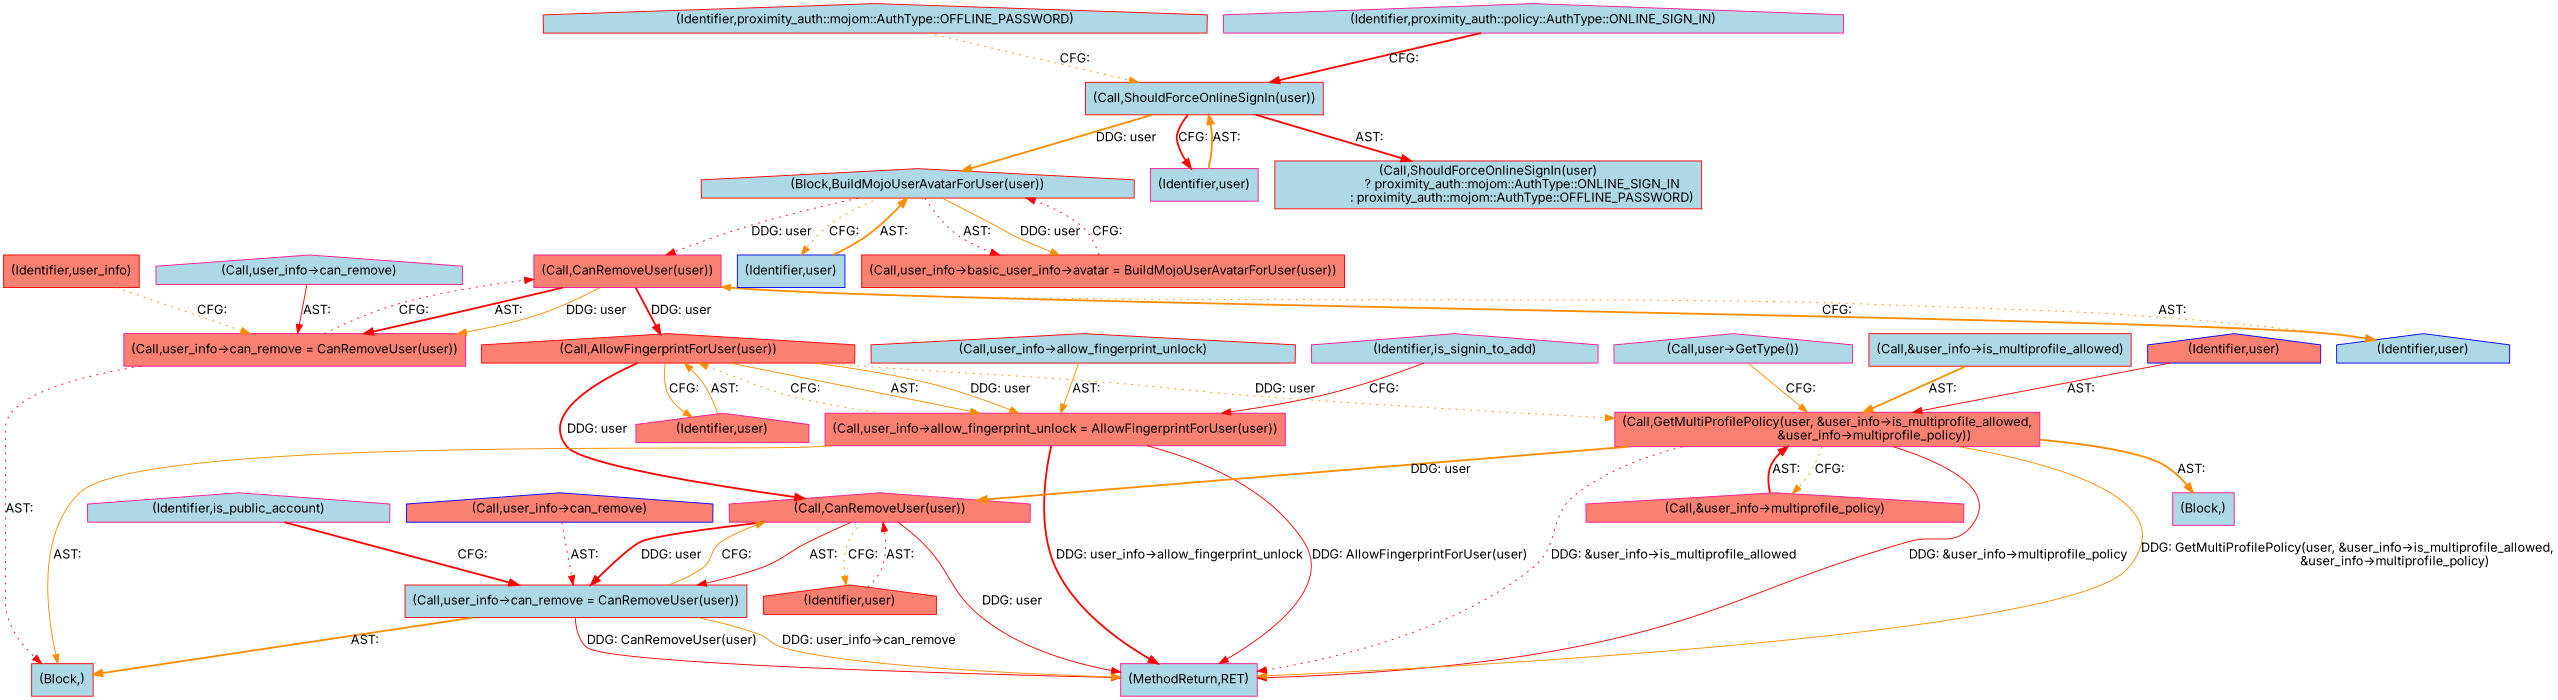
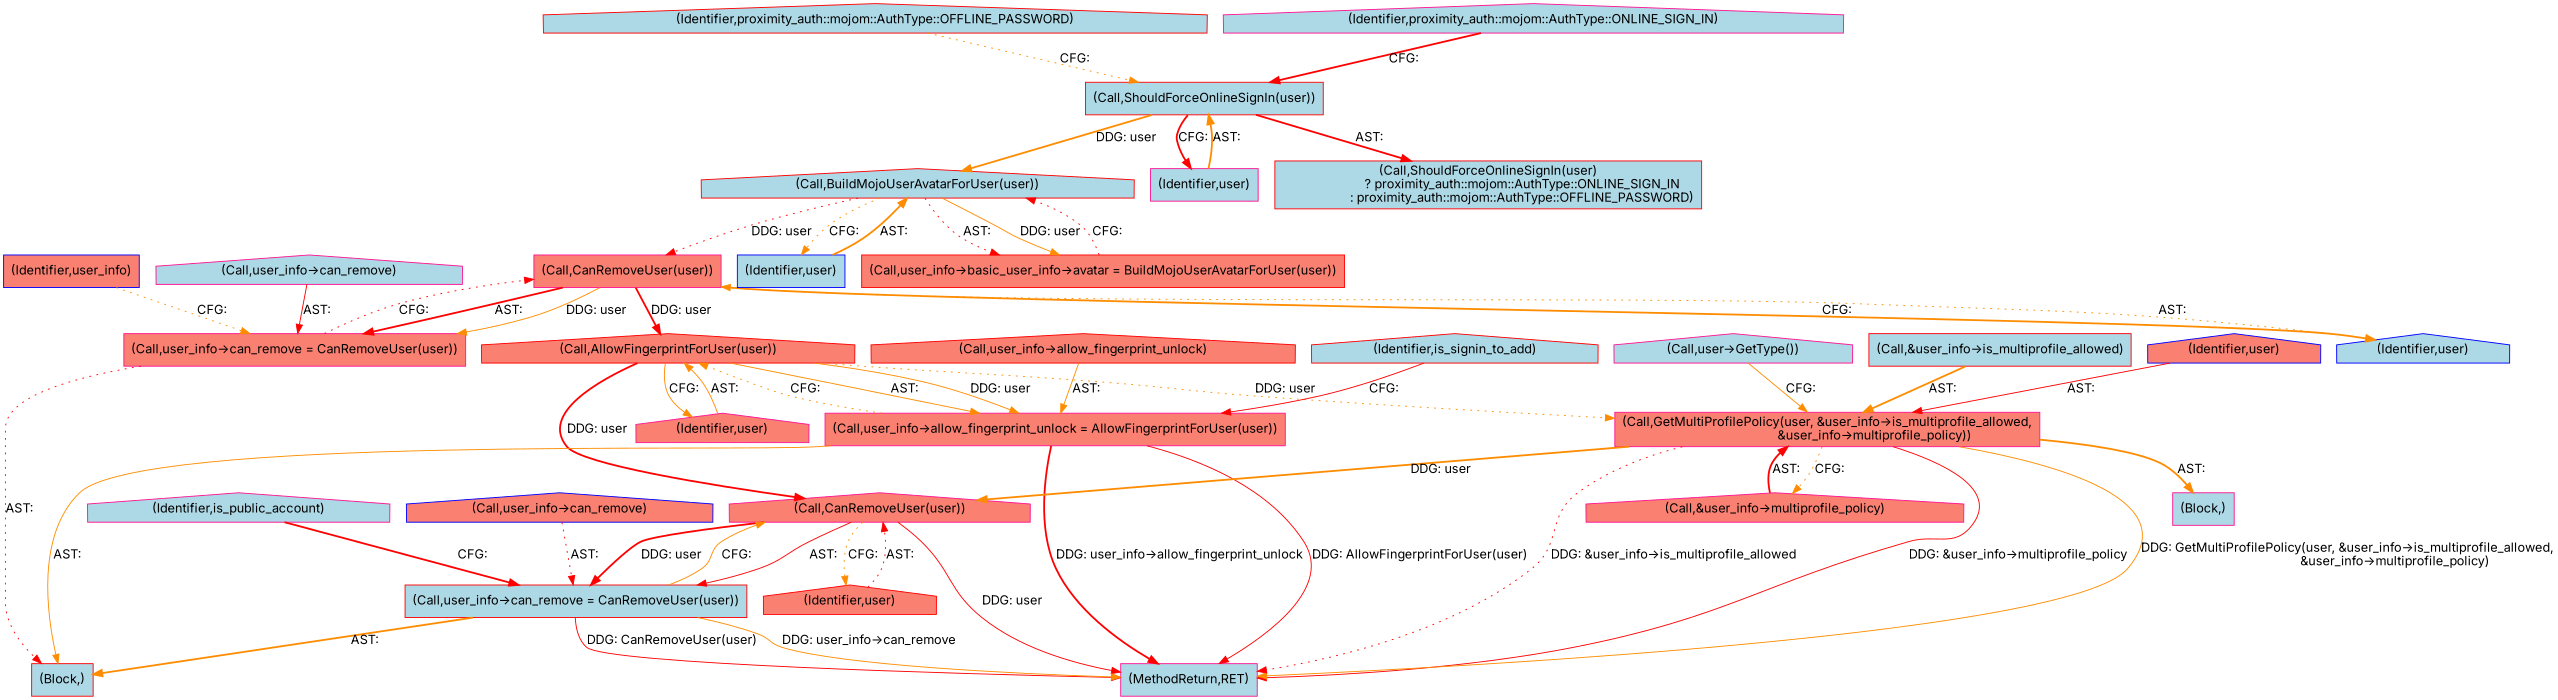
node "(Identifier,proximity_auth::policy::AuthType::ONLINE_SIGN_IN)": label "(Identifier,proximity_auth::policy::AuthType::ONLINE_SIGN_IN)" -> "(Identifier,proximity_auth::mojom::AuthType::ONLINE_SIGN_IN)"
node "(Block,BuildMojoUserAvatarForUser(user))": label "(Block,BuildMojoUserAvatarForUser(user))" -> "(Call,BuildMojoUserAvatarForUser(user))"
node "(Identifier,user_info)": color red -> blue
node "(Call,user_info->allow_fingerprint_unlock)": fillcolor lightblue -> salmon
node "(Identifier,is_signin_to_add)": color deeppink -> red
